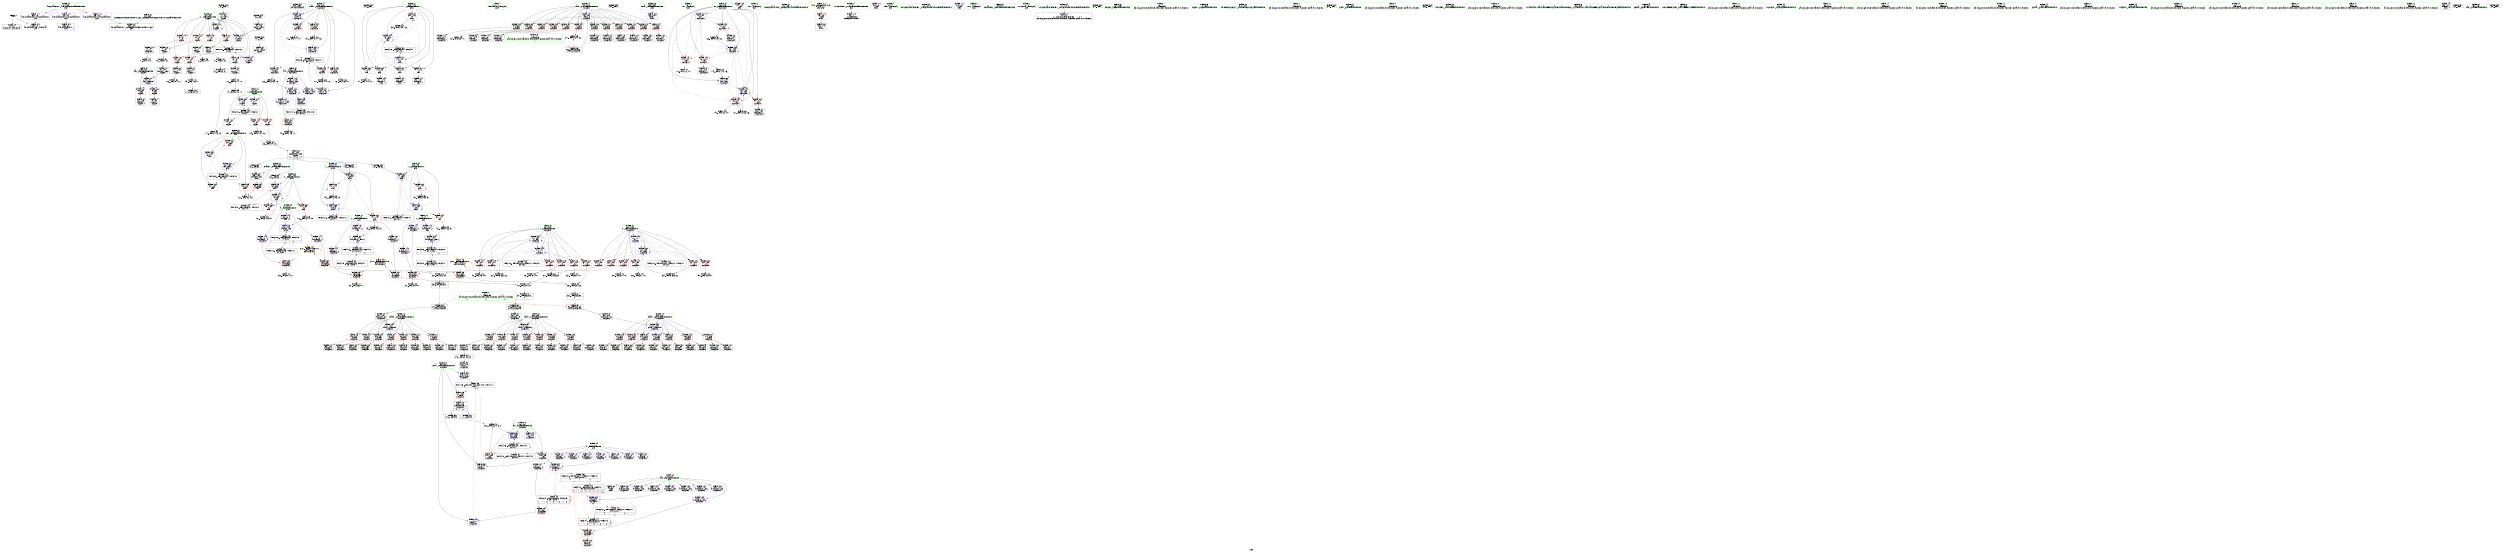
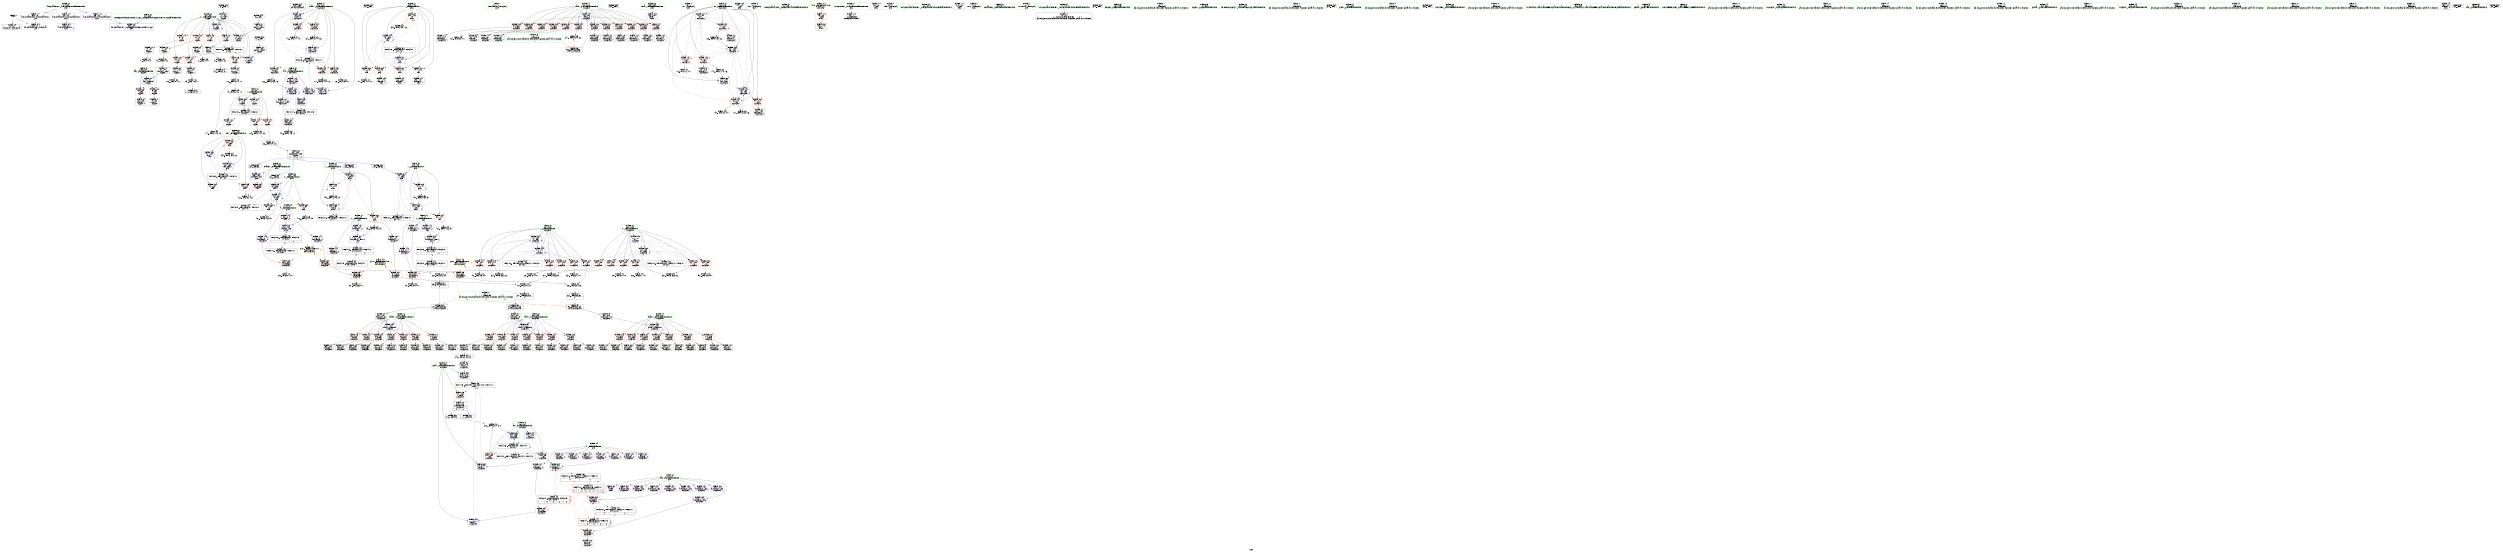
node "NodeID: 72": text "_Z3dpibbb" -> "_Z3getv"
node "NodeID: 195": text "_Z6stdin" -> "_Z6outputi"
node "NodeID: 384": added
